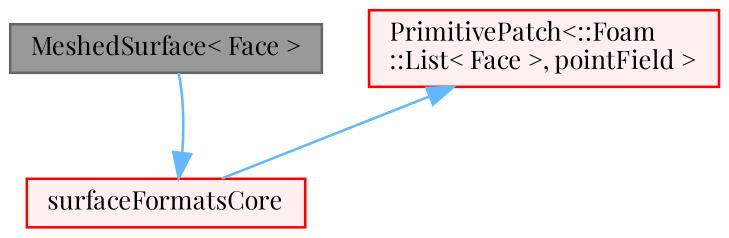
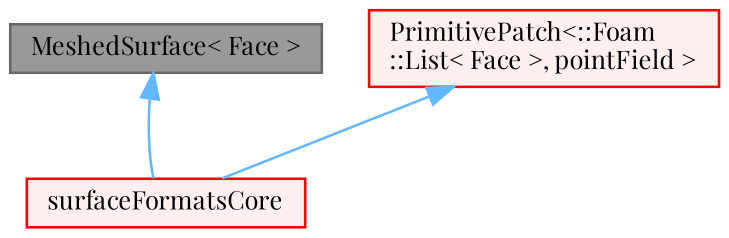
edge "MeshedSurface< Face >" -> "surfaceFormatsCore": reversed
